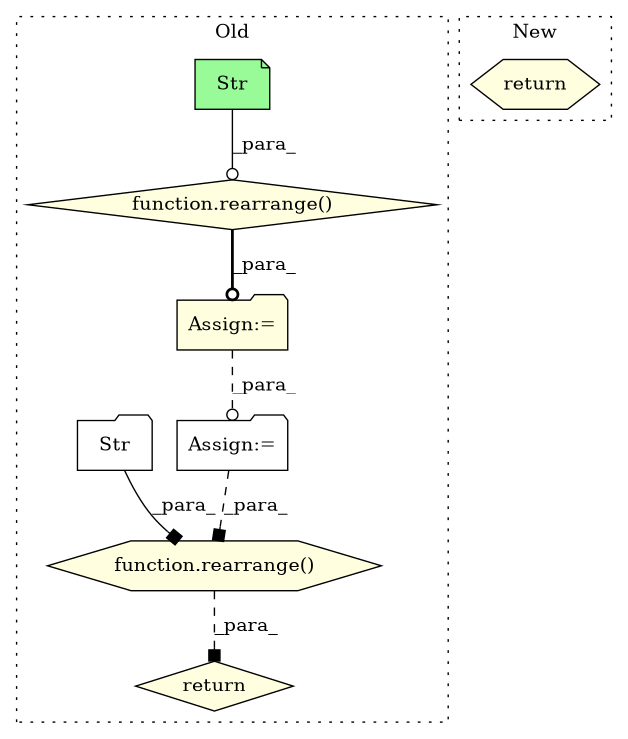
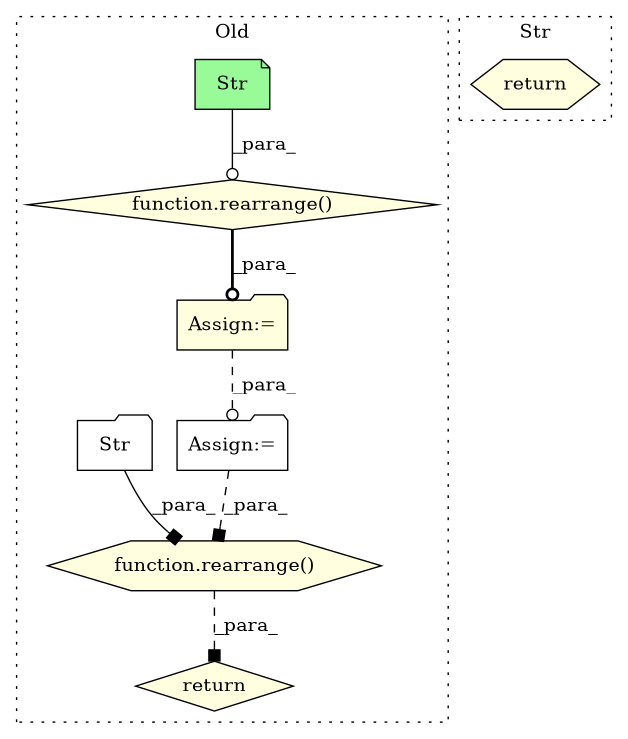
cluster "New": label "New" -> "Str"
